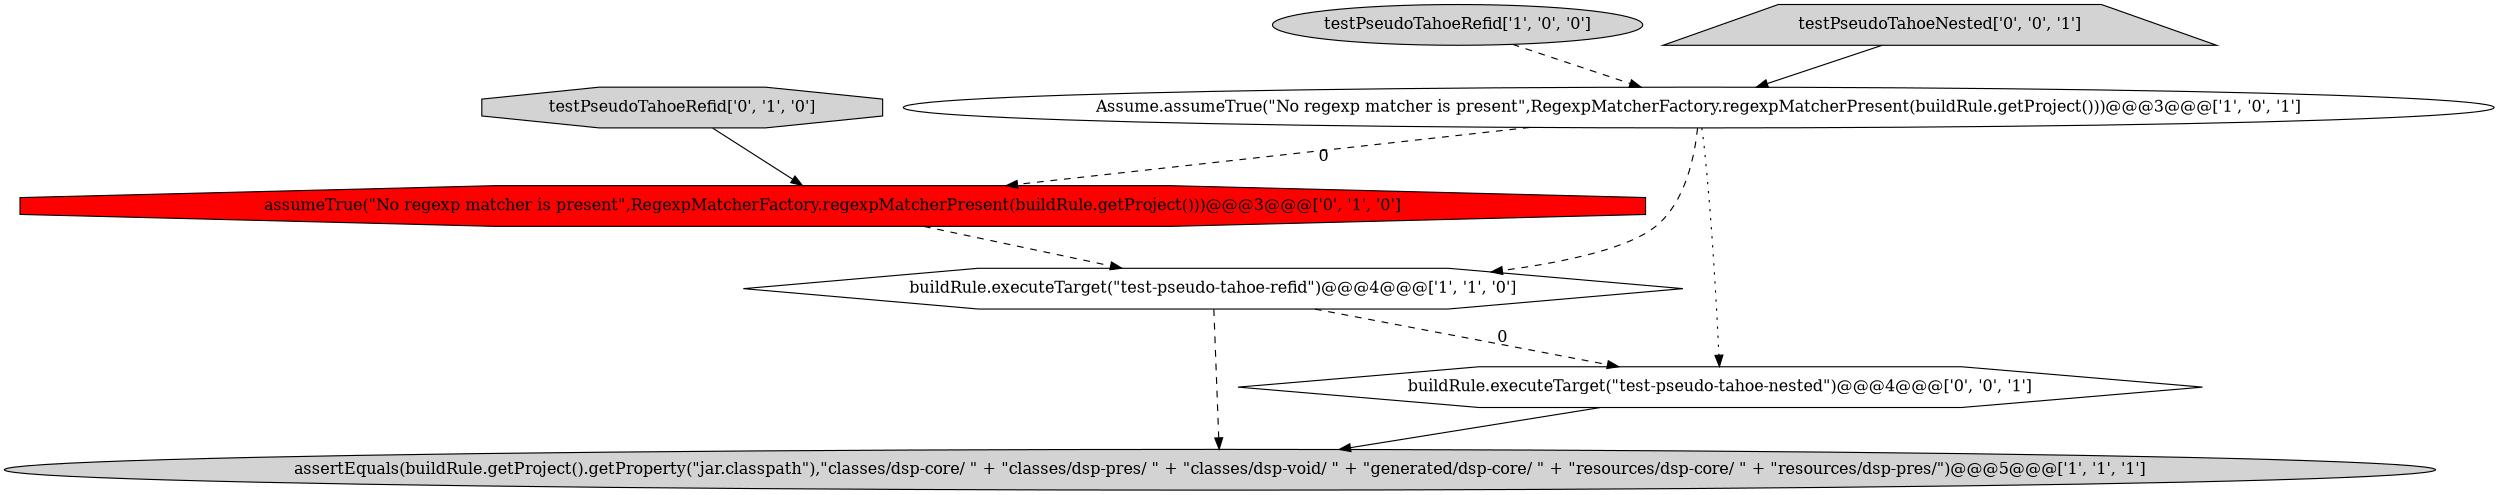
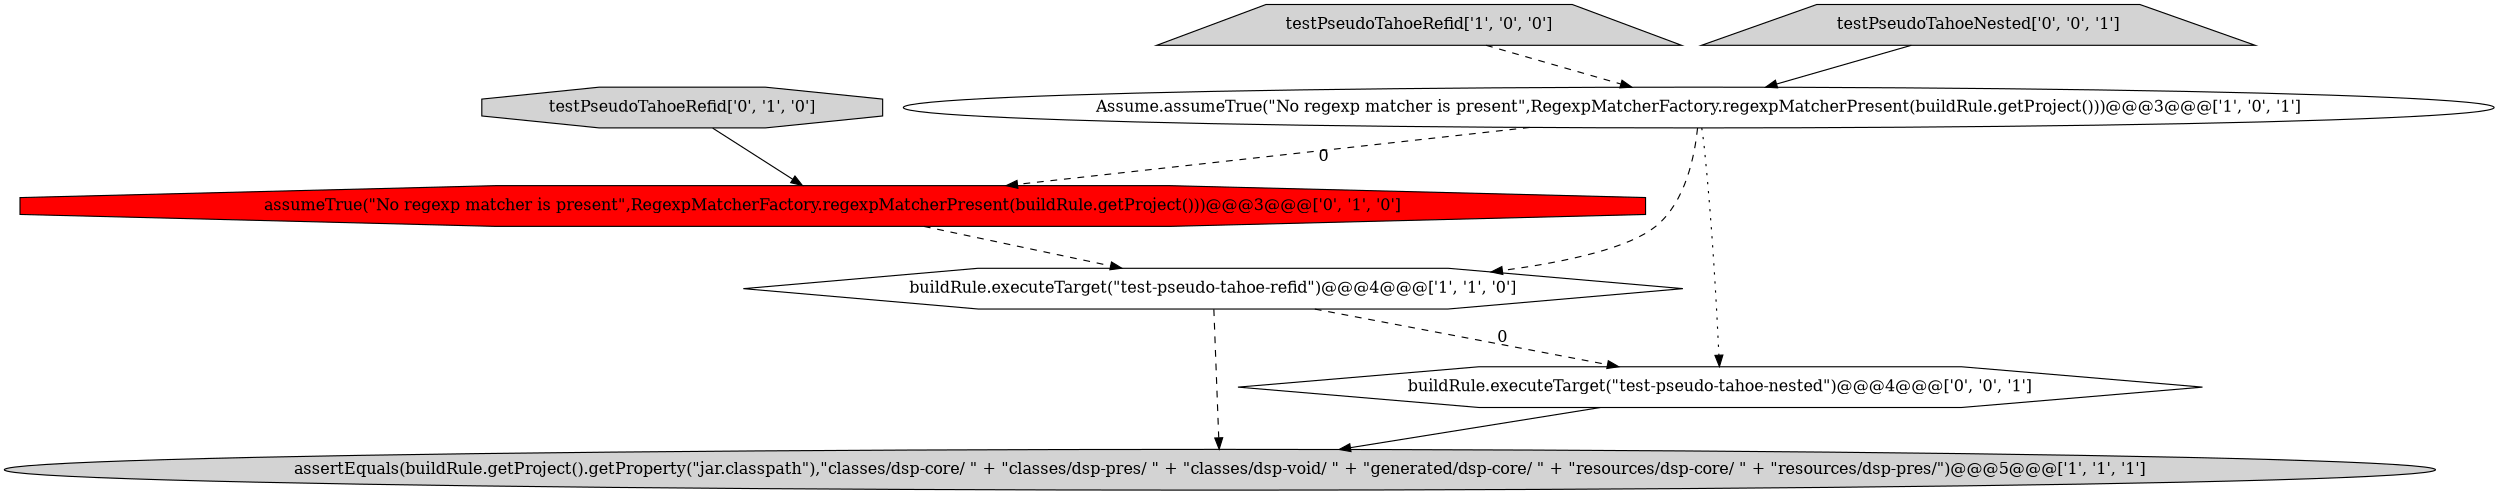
node "testPseudoTahoeRefid['1', '0', '0']": shape ellipse -> trapezium
